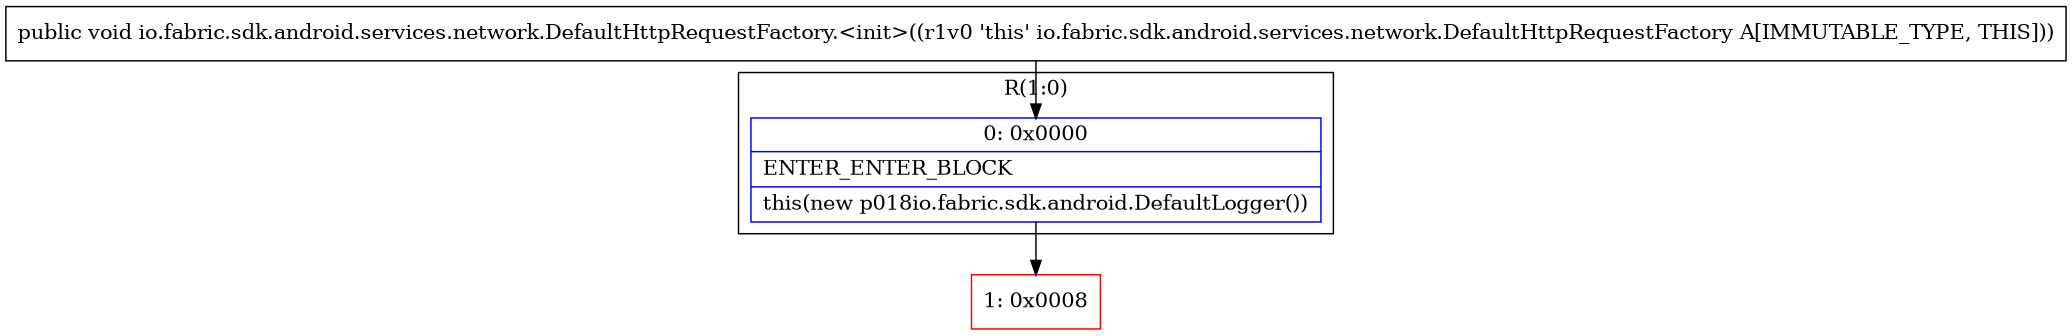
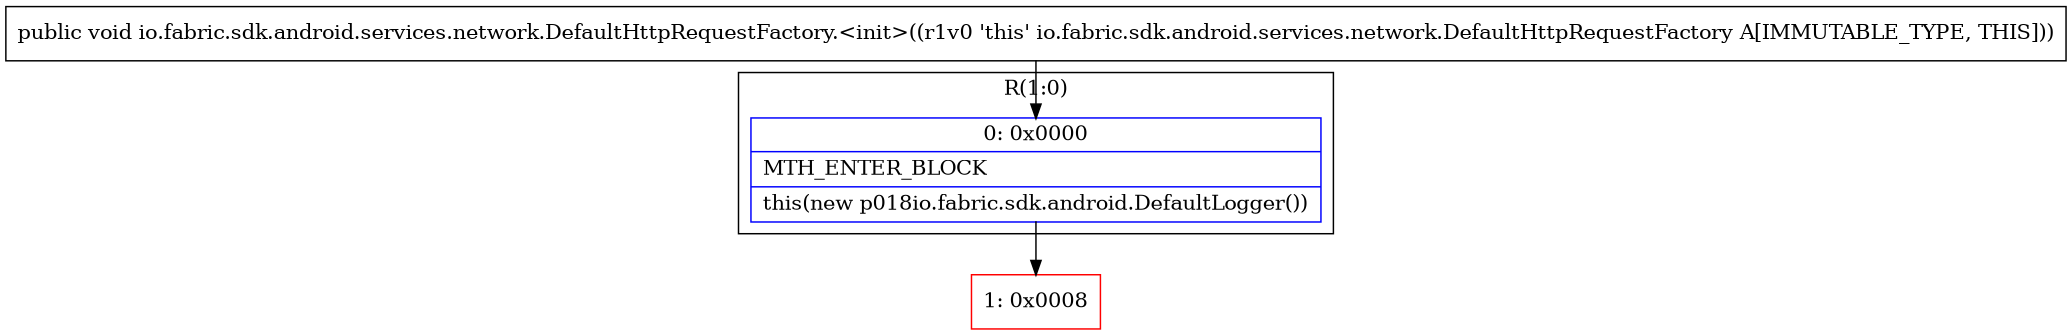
node "0: 0x0000": text "ENTER_ENTER_BLOCK" -> "MTH_ENTER_BLOCK"
